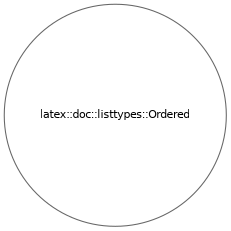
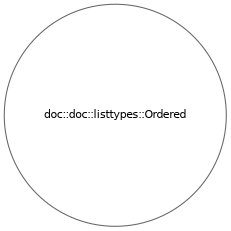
node "latex::doc::listtypes::Ordered": label "latex::doc::listtypes::Ordered" -> "doc::doc::listtypes::Ordered"
